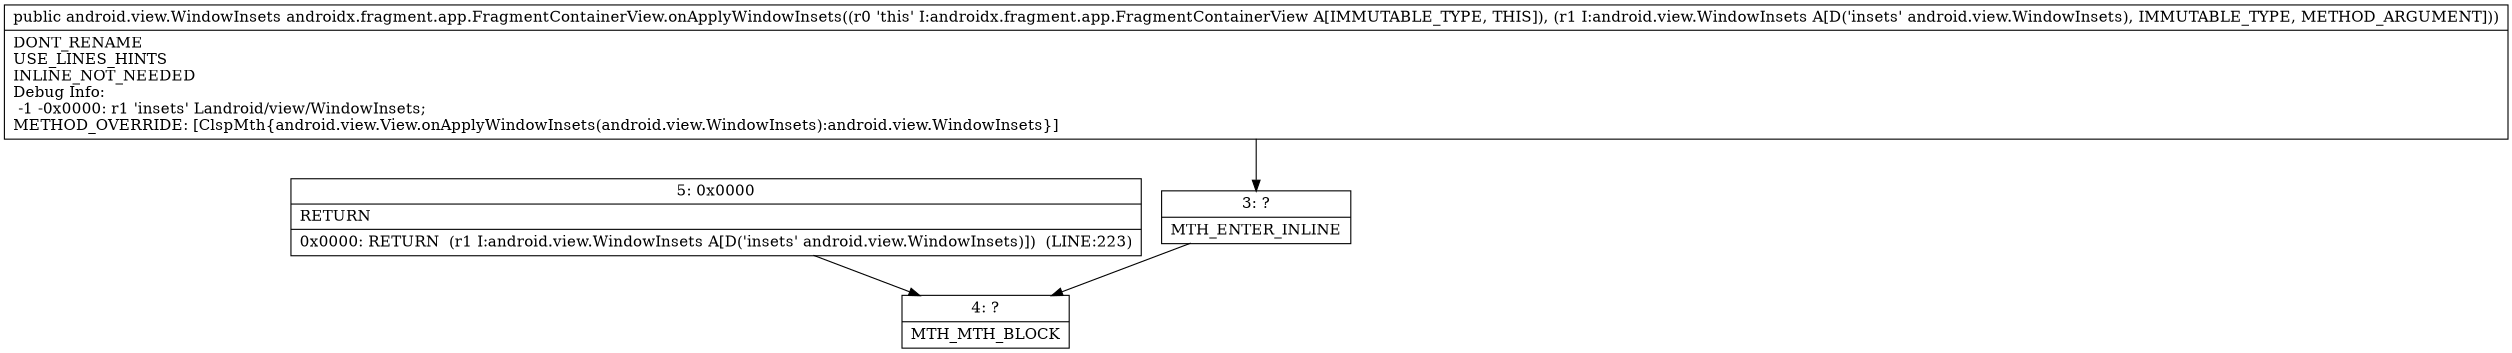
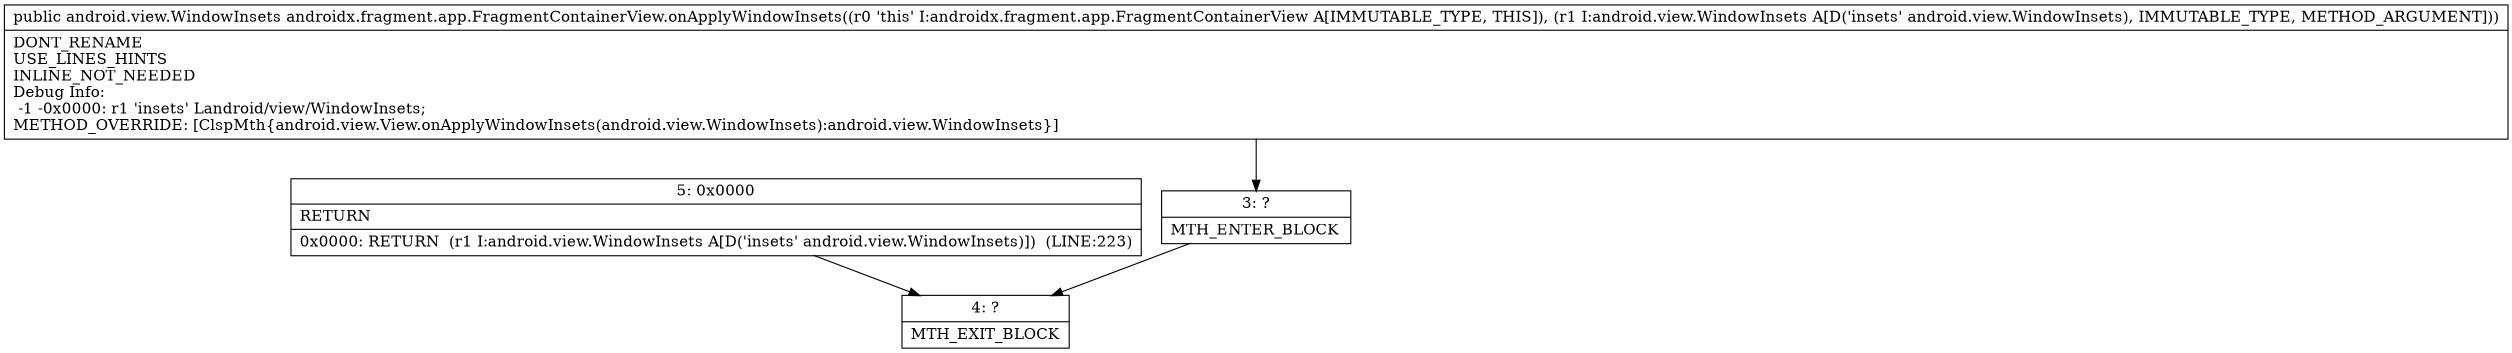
node "3: ?": text "MTH_ENTER_INLINE" -> "MTH_ENTER_BLOCK"
node "4: ?": text "MTH_MTH_BLOCK" -> "MTH_EXIT_BLOCK"
